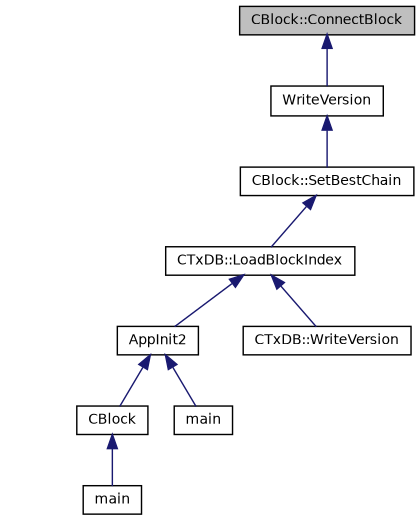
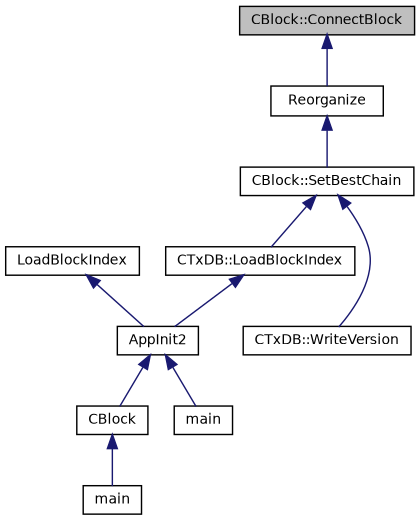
node "WriteVersion": label "WriteVersion" -> "Reorganize"
node "LoadBlockIndex": added
edge "CTxDB::WriteVersion" -> "CTxDB::LoadBlockIndex": now "CTxDB::WriteVersion" -> "CBlock::SetBestChain"
